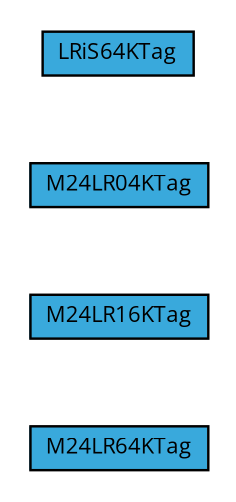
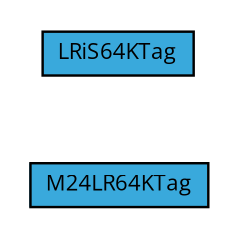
node "M24LR04KTag": removed
node "M24LR16KTag": removed
